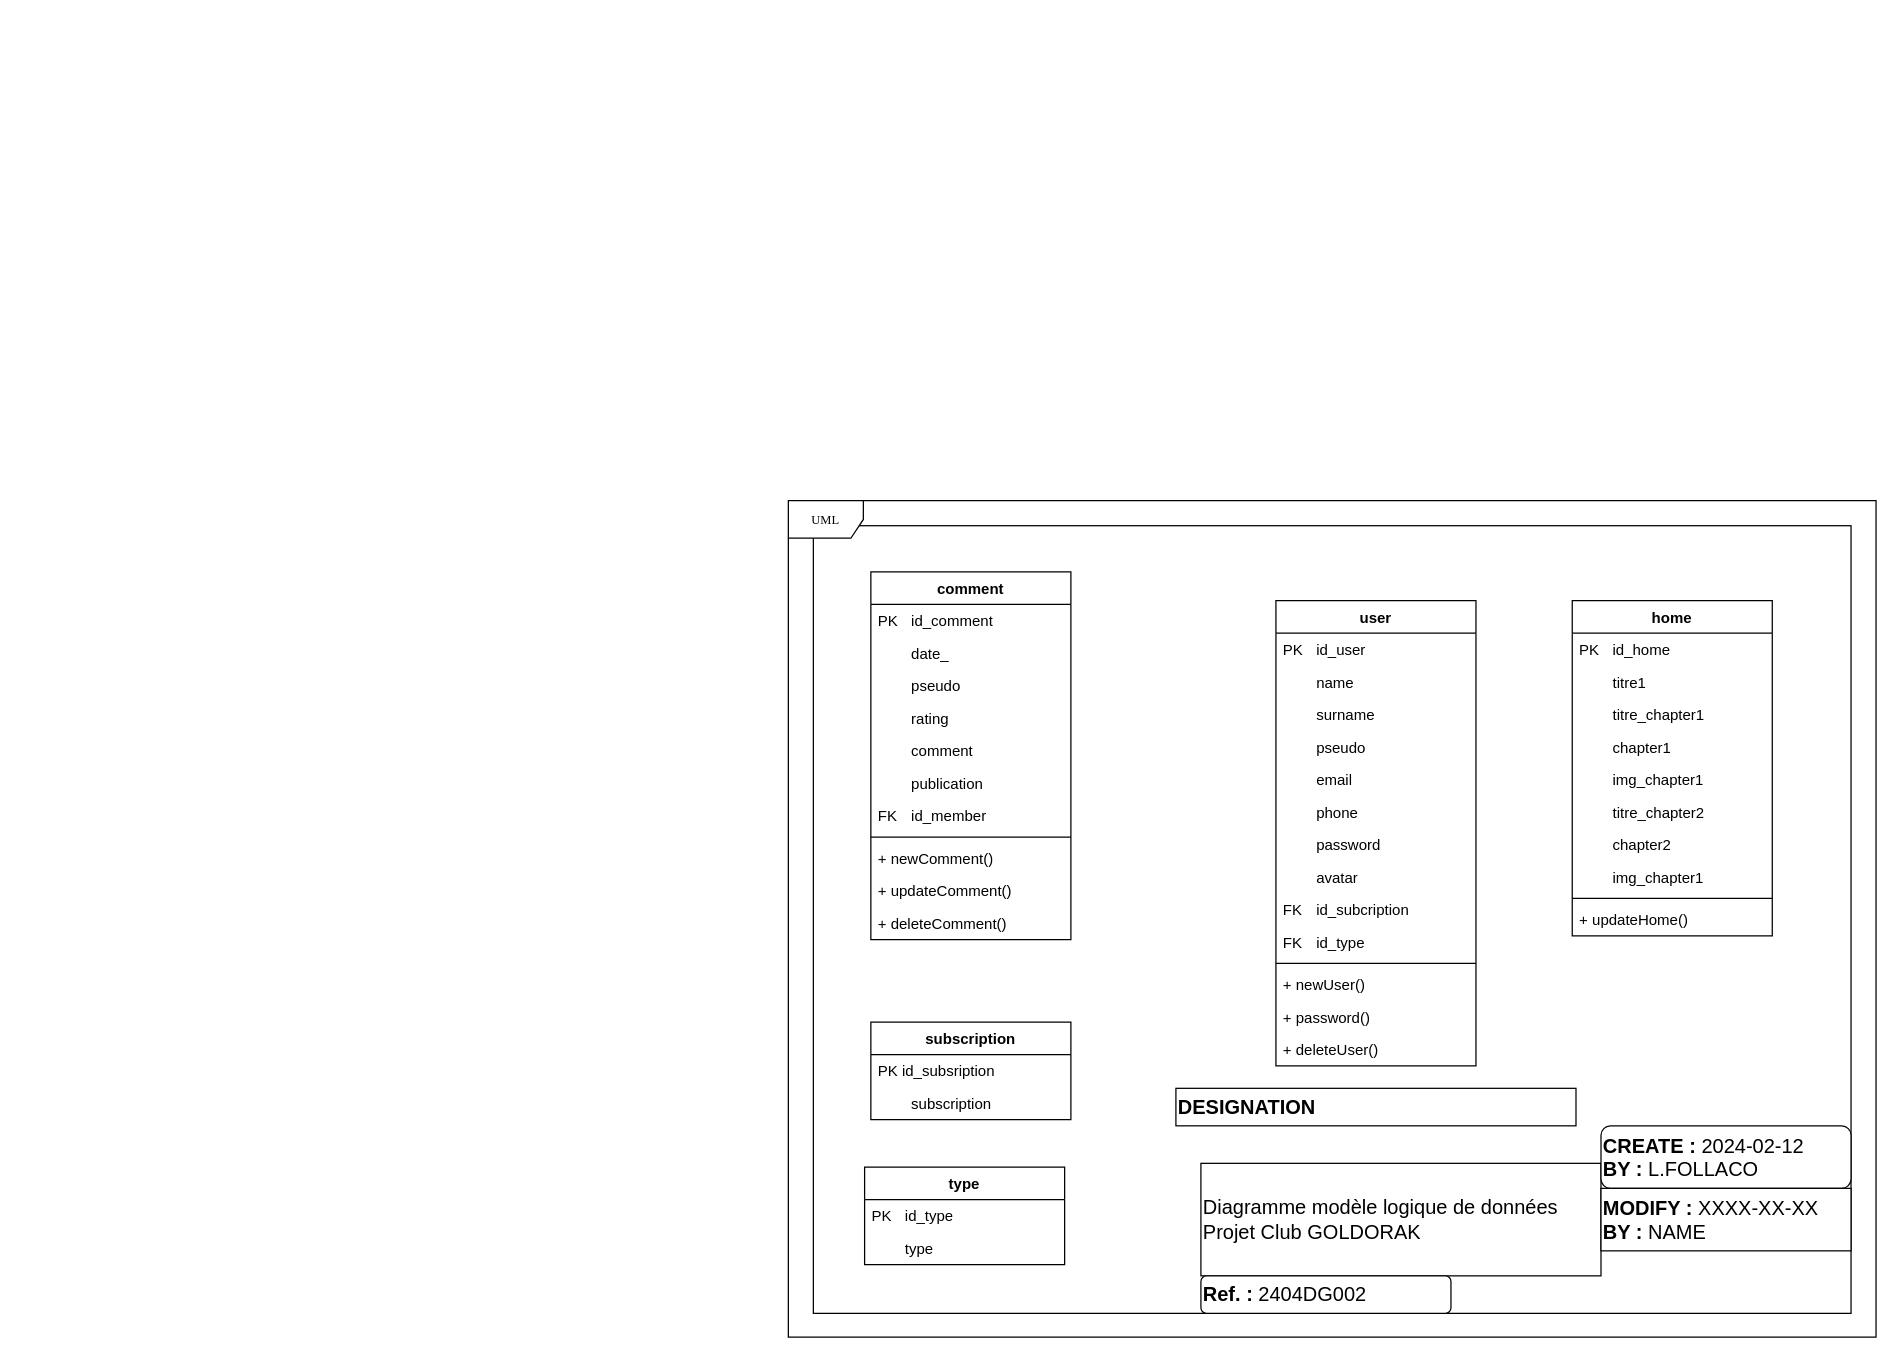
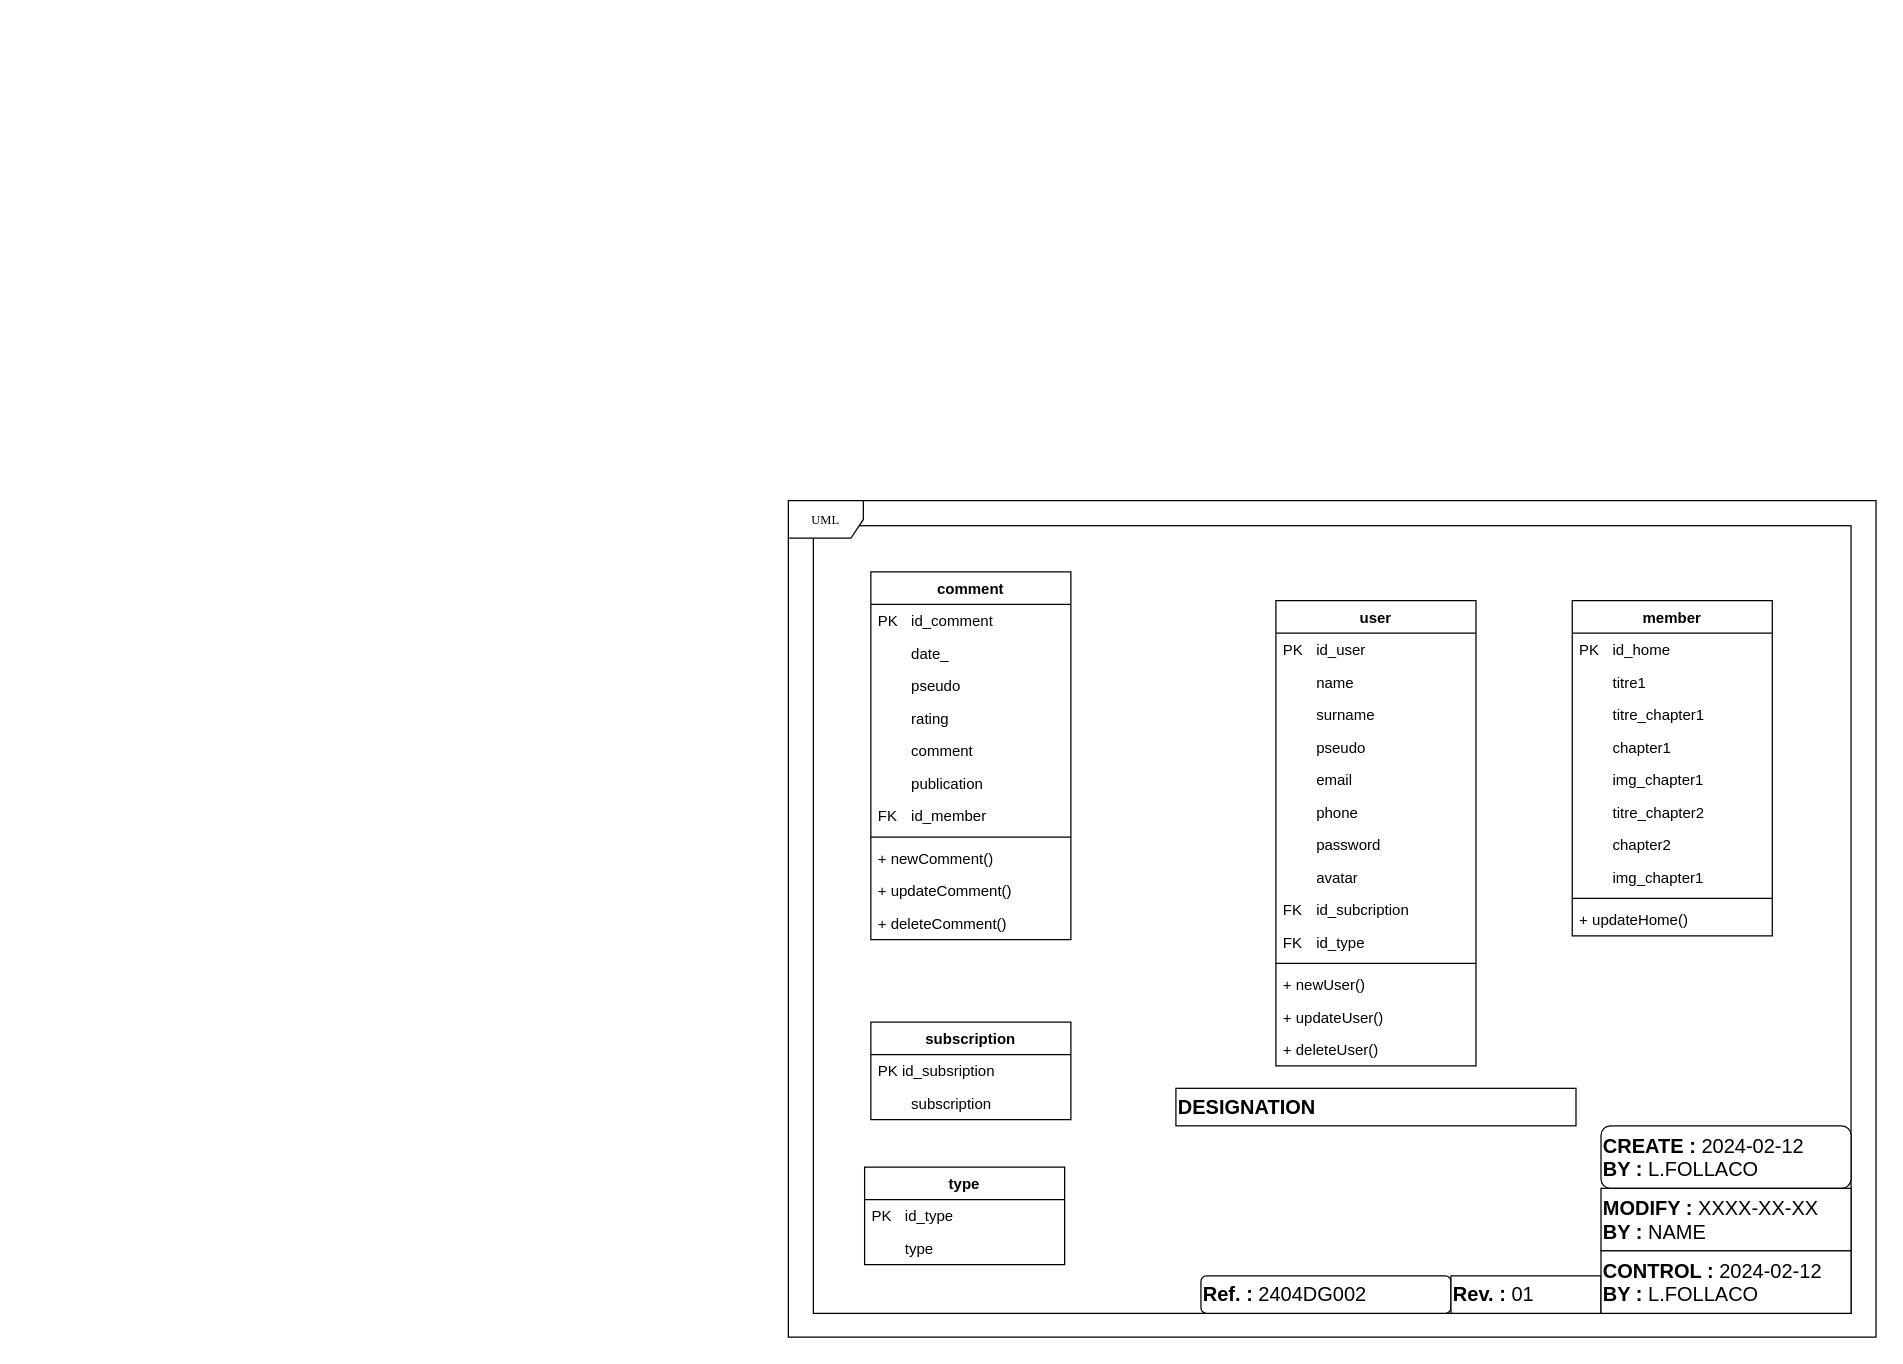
node "home": label "home" -> "member"
node "+ password()": label "+ password()" -> "+ updateUser()"
node "Diagramme modèle logique de données Projet Club GOLDORAK": removed
node "CONTROL : 2024-02-12 BY : L.FOLLACO": added
node "Rev. : 01": added
